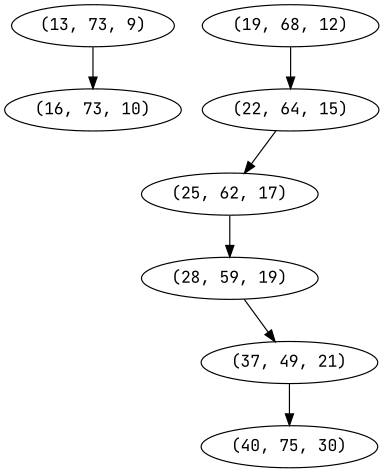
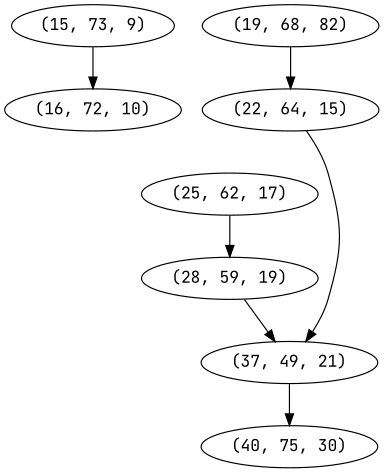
node "(13, 73, 9)": label "(13, 73, 9)" -> "(15, 73, 9)"
node "(19, 68, 12)": label "(19, 68, 12)" -> "(19, 68, 82)"
node "(16, 73, 10)": label "(16, 73, 10)" -> "(16, 72, 10)"
edge "(22, 64, 15)" -> "(25, 62, 17)": now "(22, 64, 15)" -> "(37, 49, 21)"
